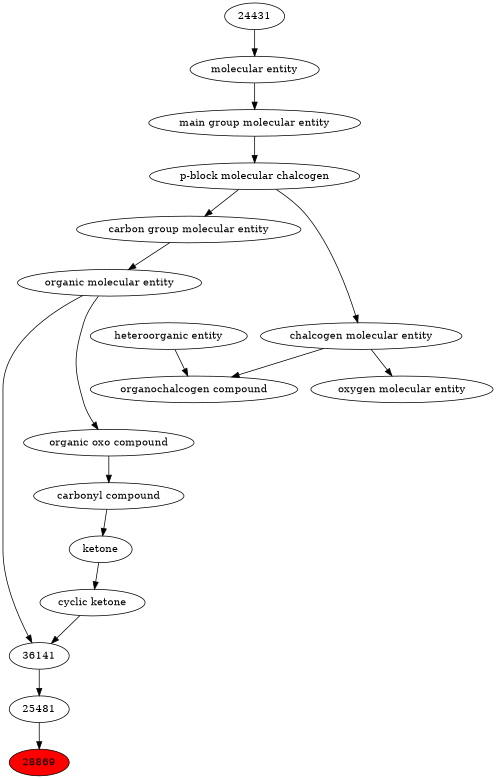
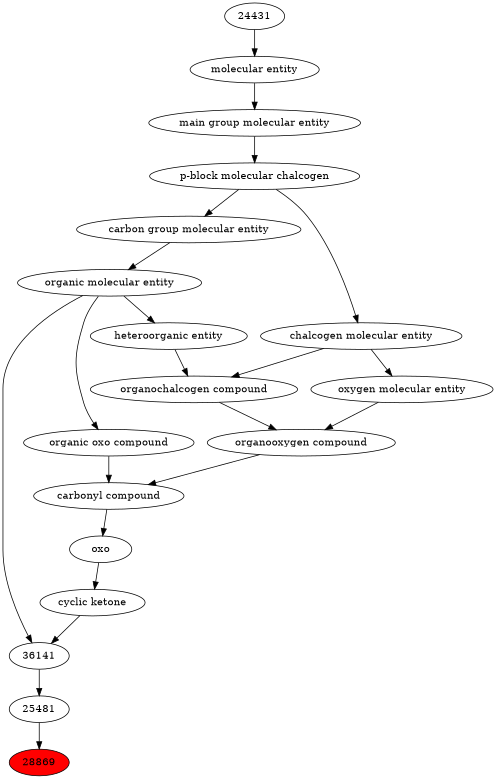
edge "organic molecular entity" -> "heteroorganic entity": added
node "organooxygen compound": added
node "ketone": label "ketone" -> "oxo"
